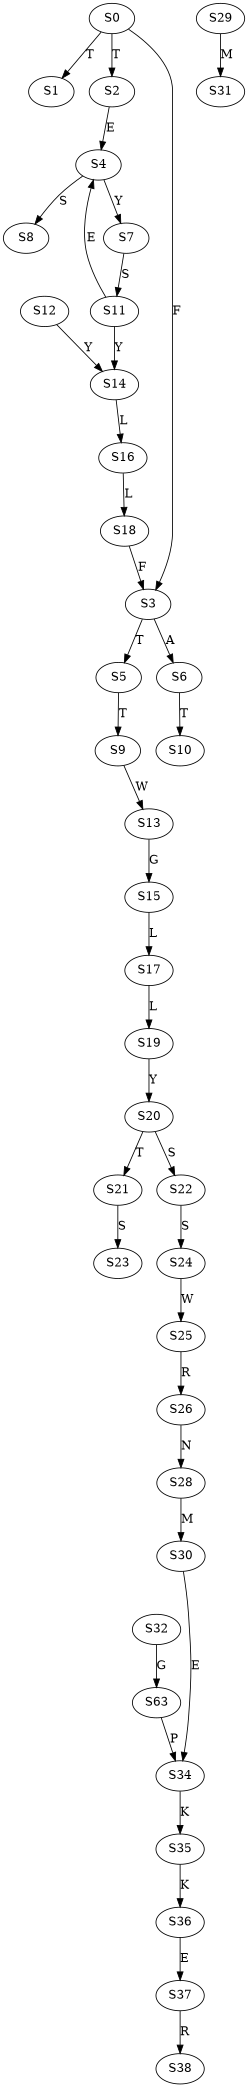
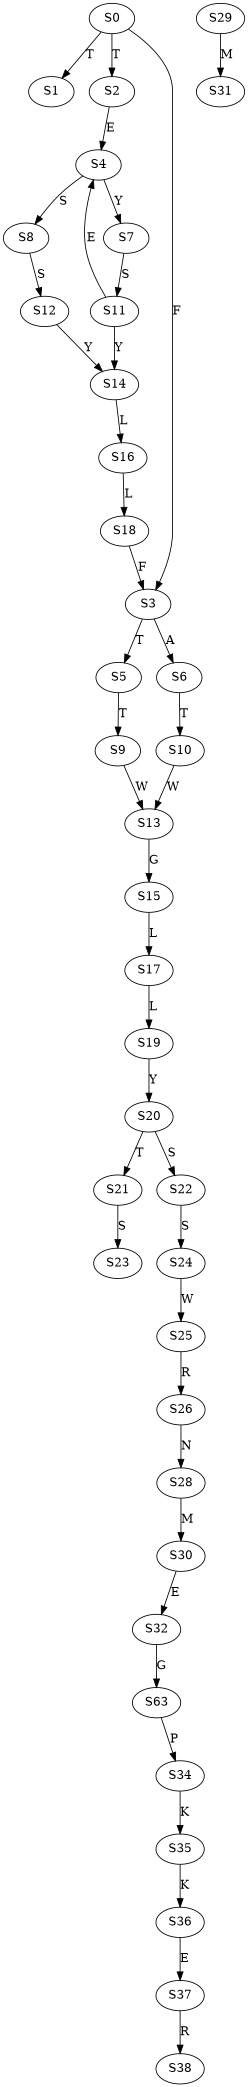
edge "S8" -> "S12": added, label "S"
edge "S10" -> "S13": added, label "W"
edge "S30" -> "S34": now "S30" -> "S32"
